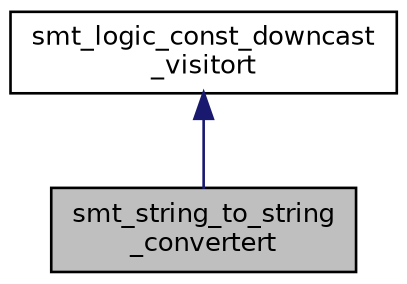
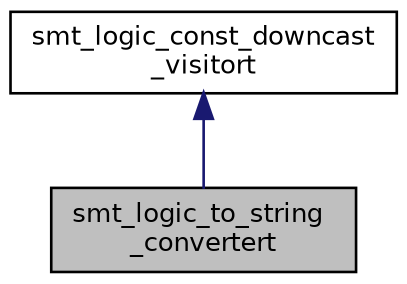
node "smt_string_to_string _convertert": label "smt_string_to_string _convertert" -> "smt_logic_to_string _convertert"
